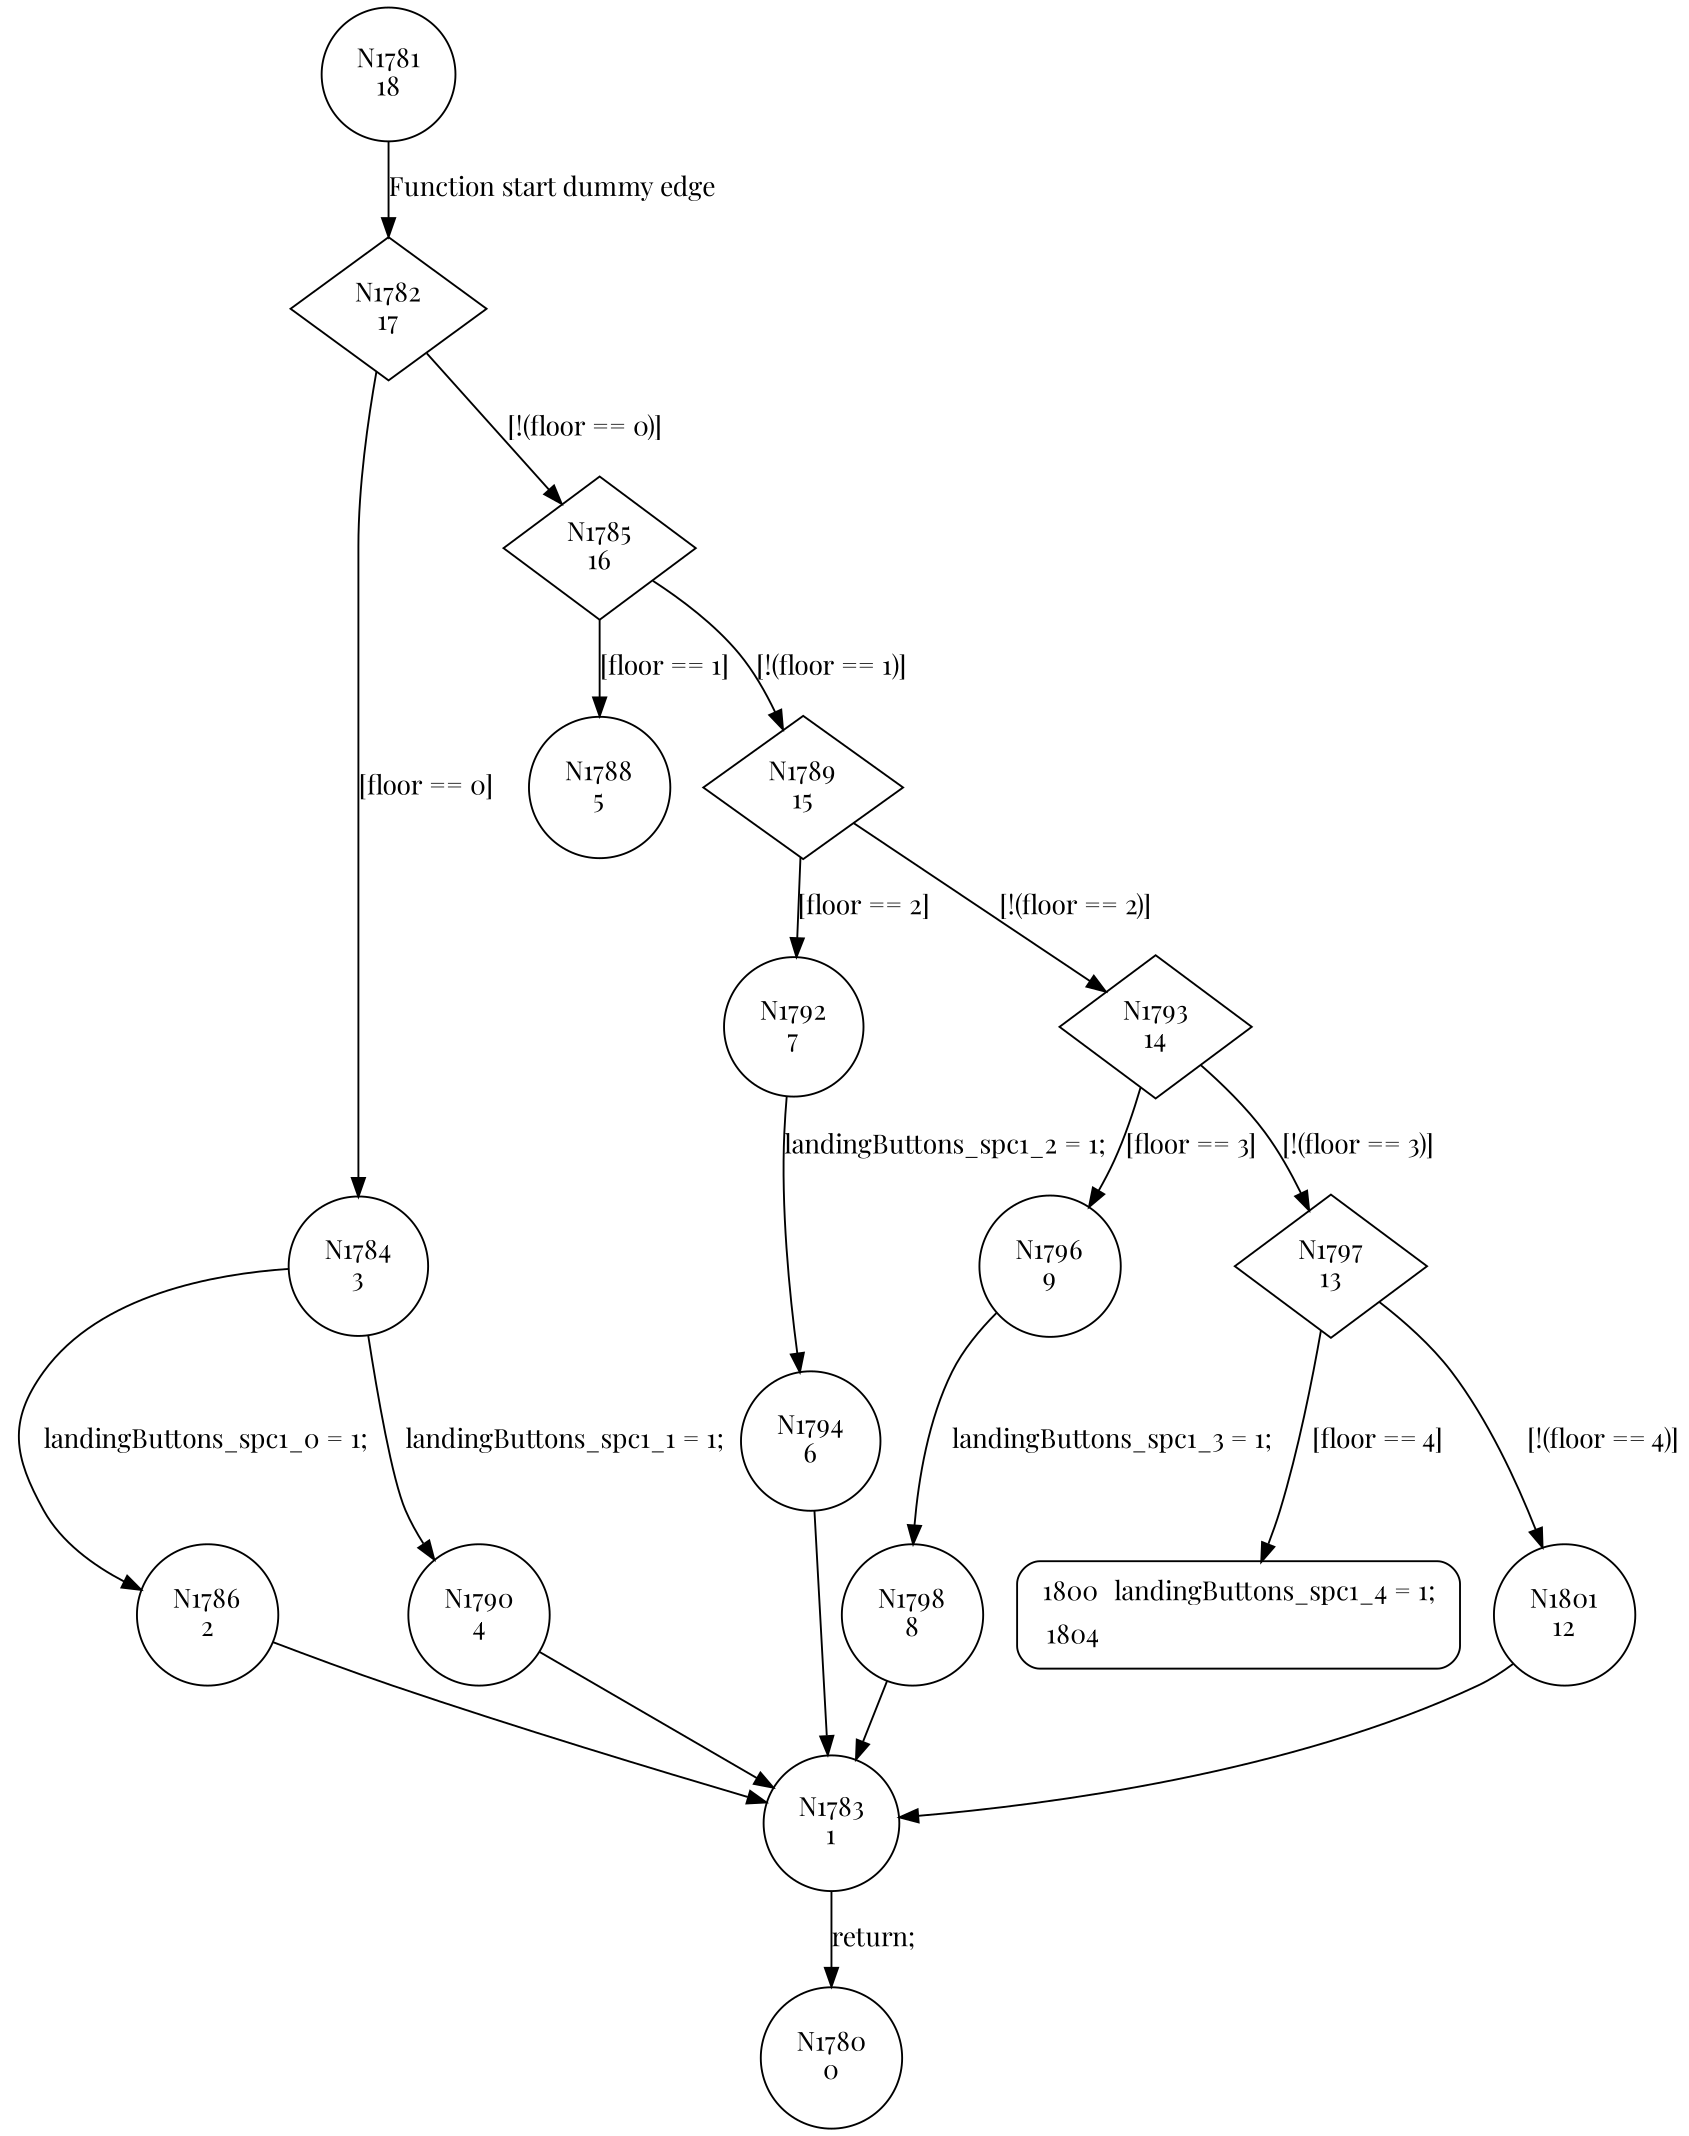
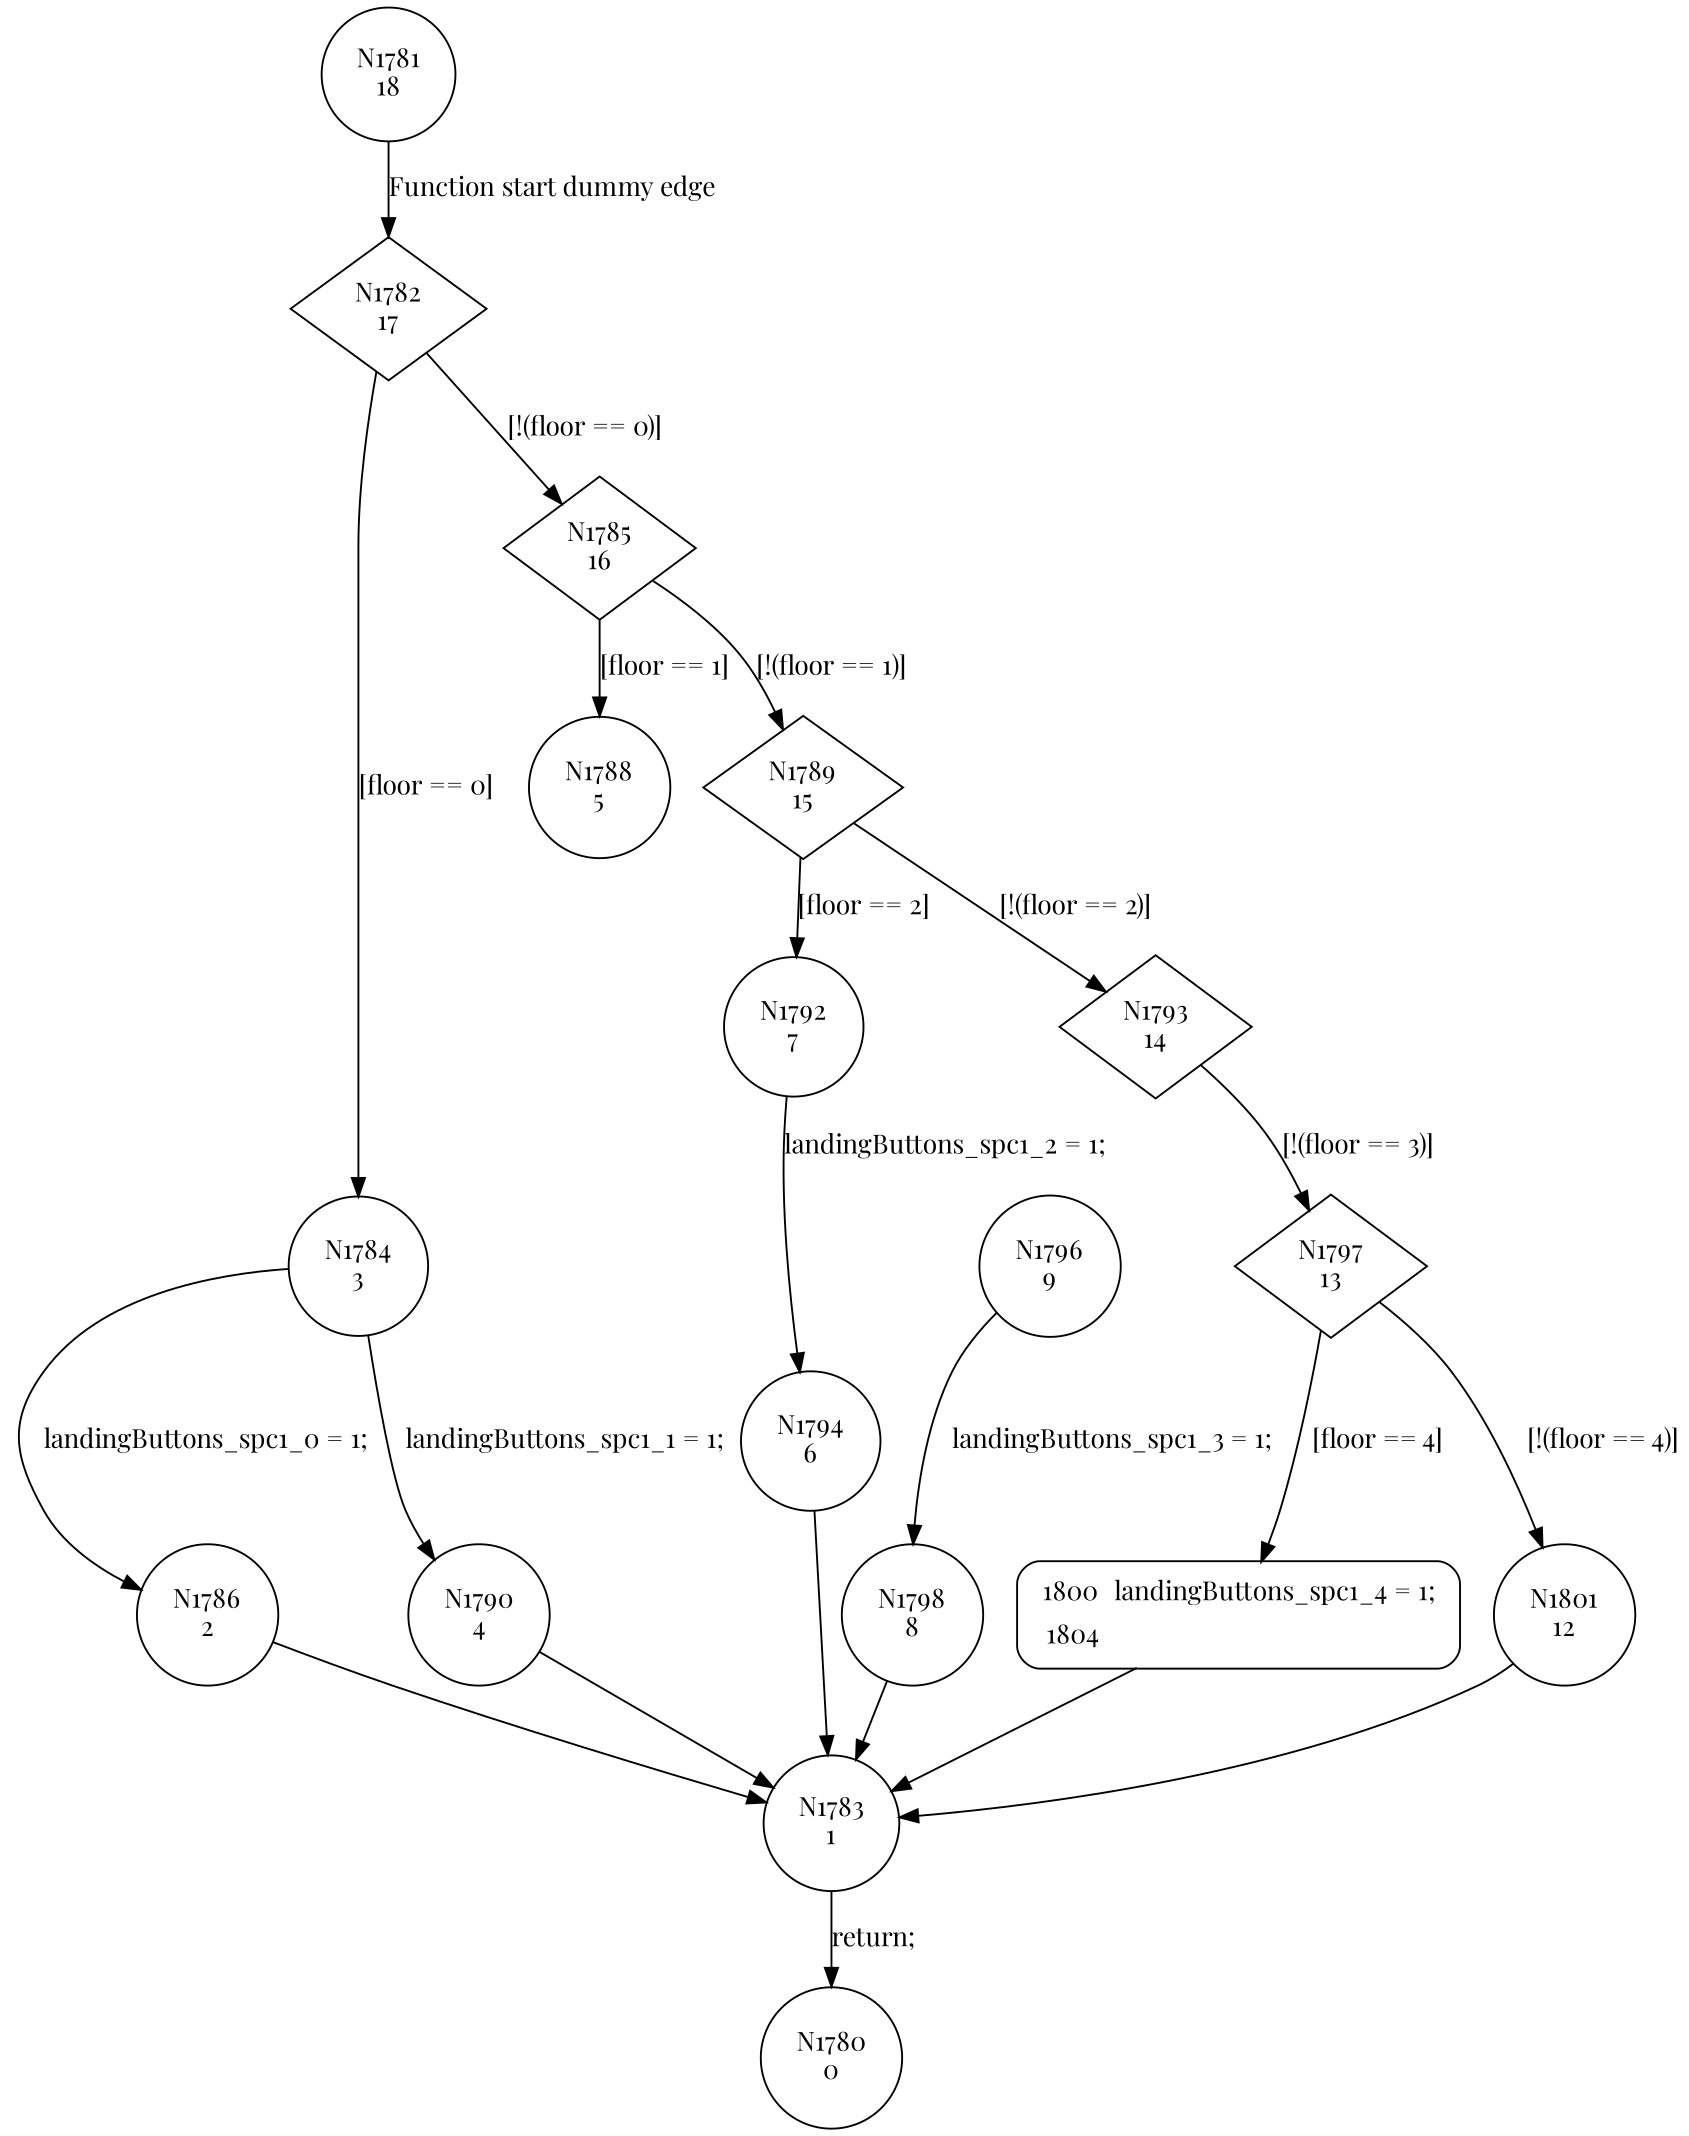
edge "N1793 14" -> "N1796 9": removed, label "[floor == 3]"
edge "1800" -> "N1783 1": added
